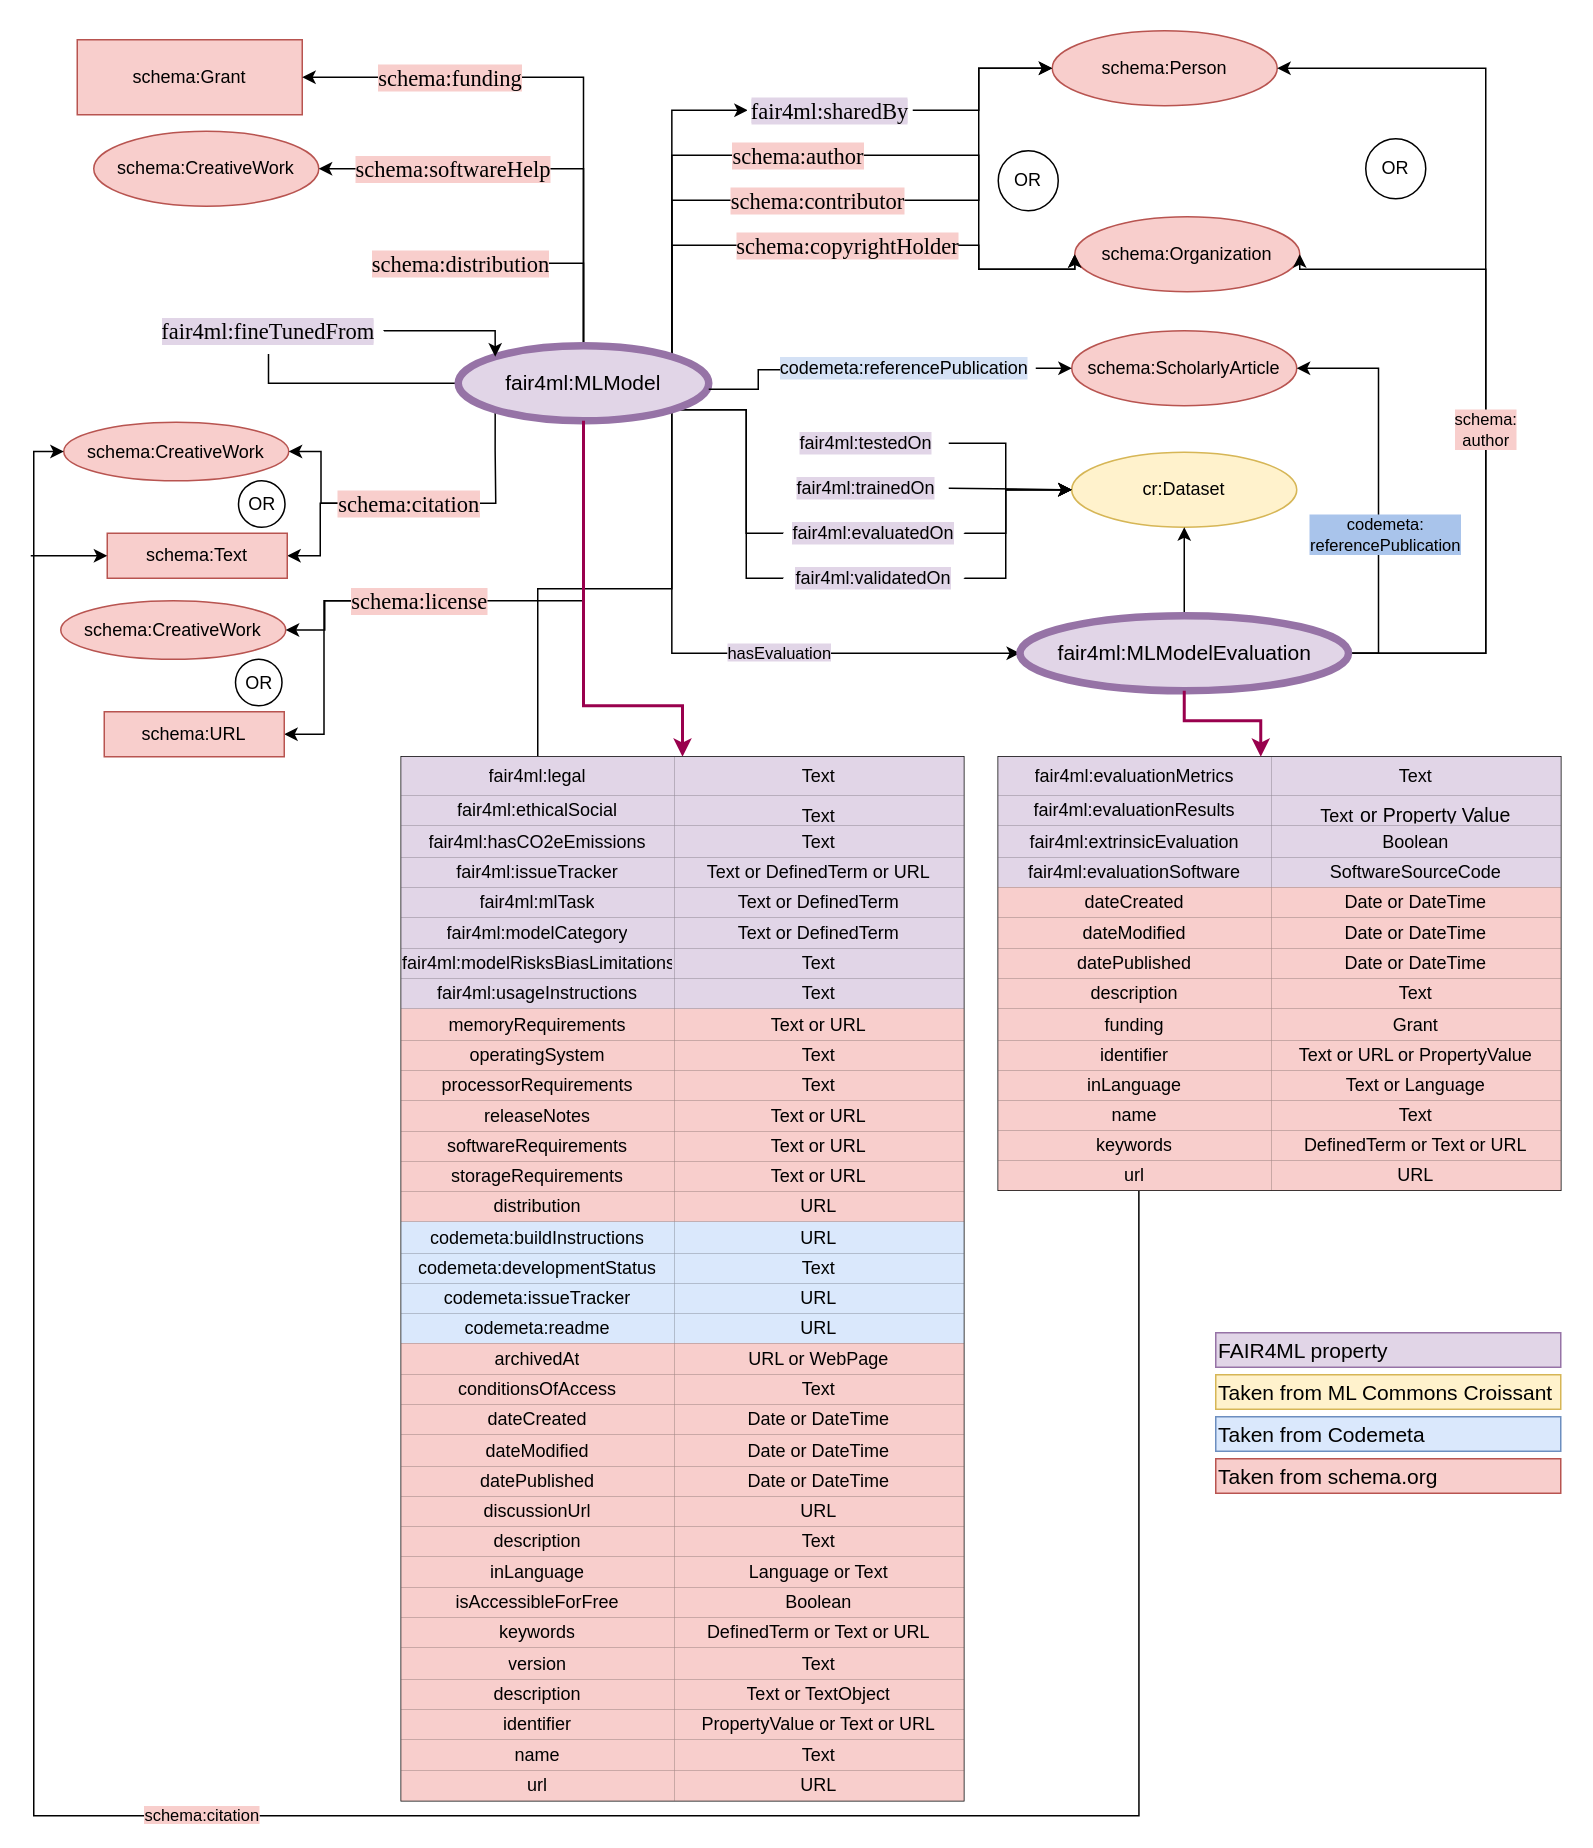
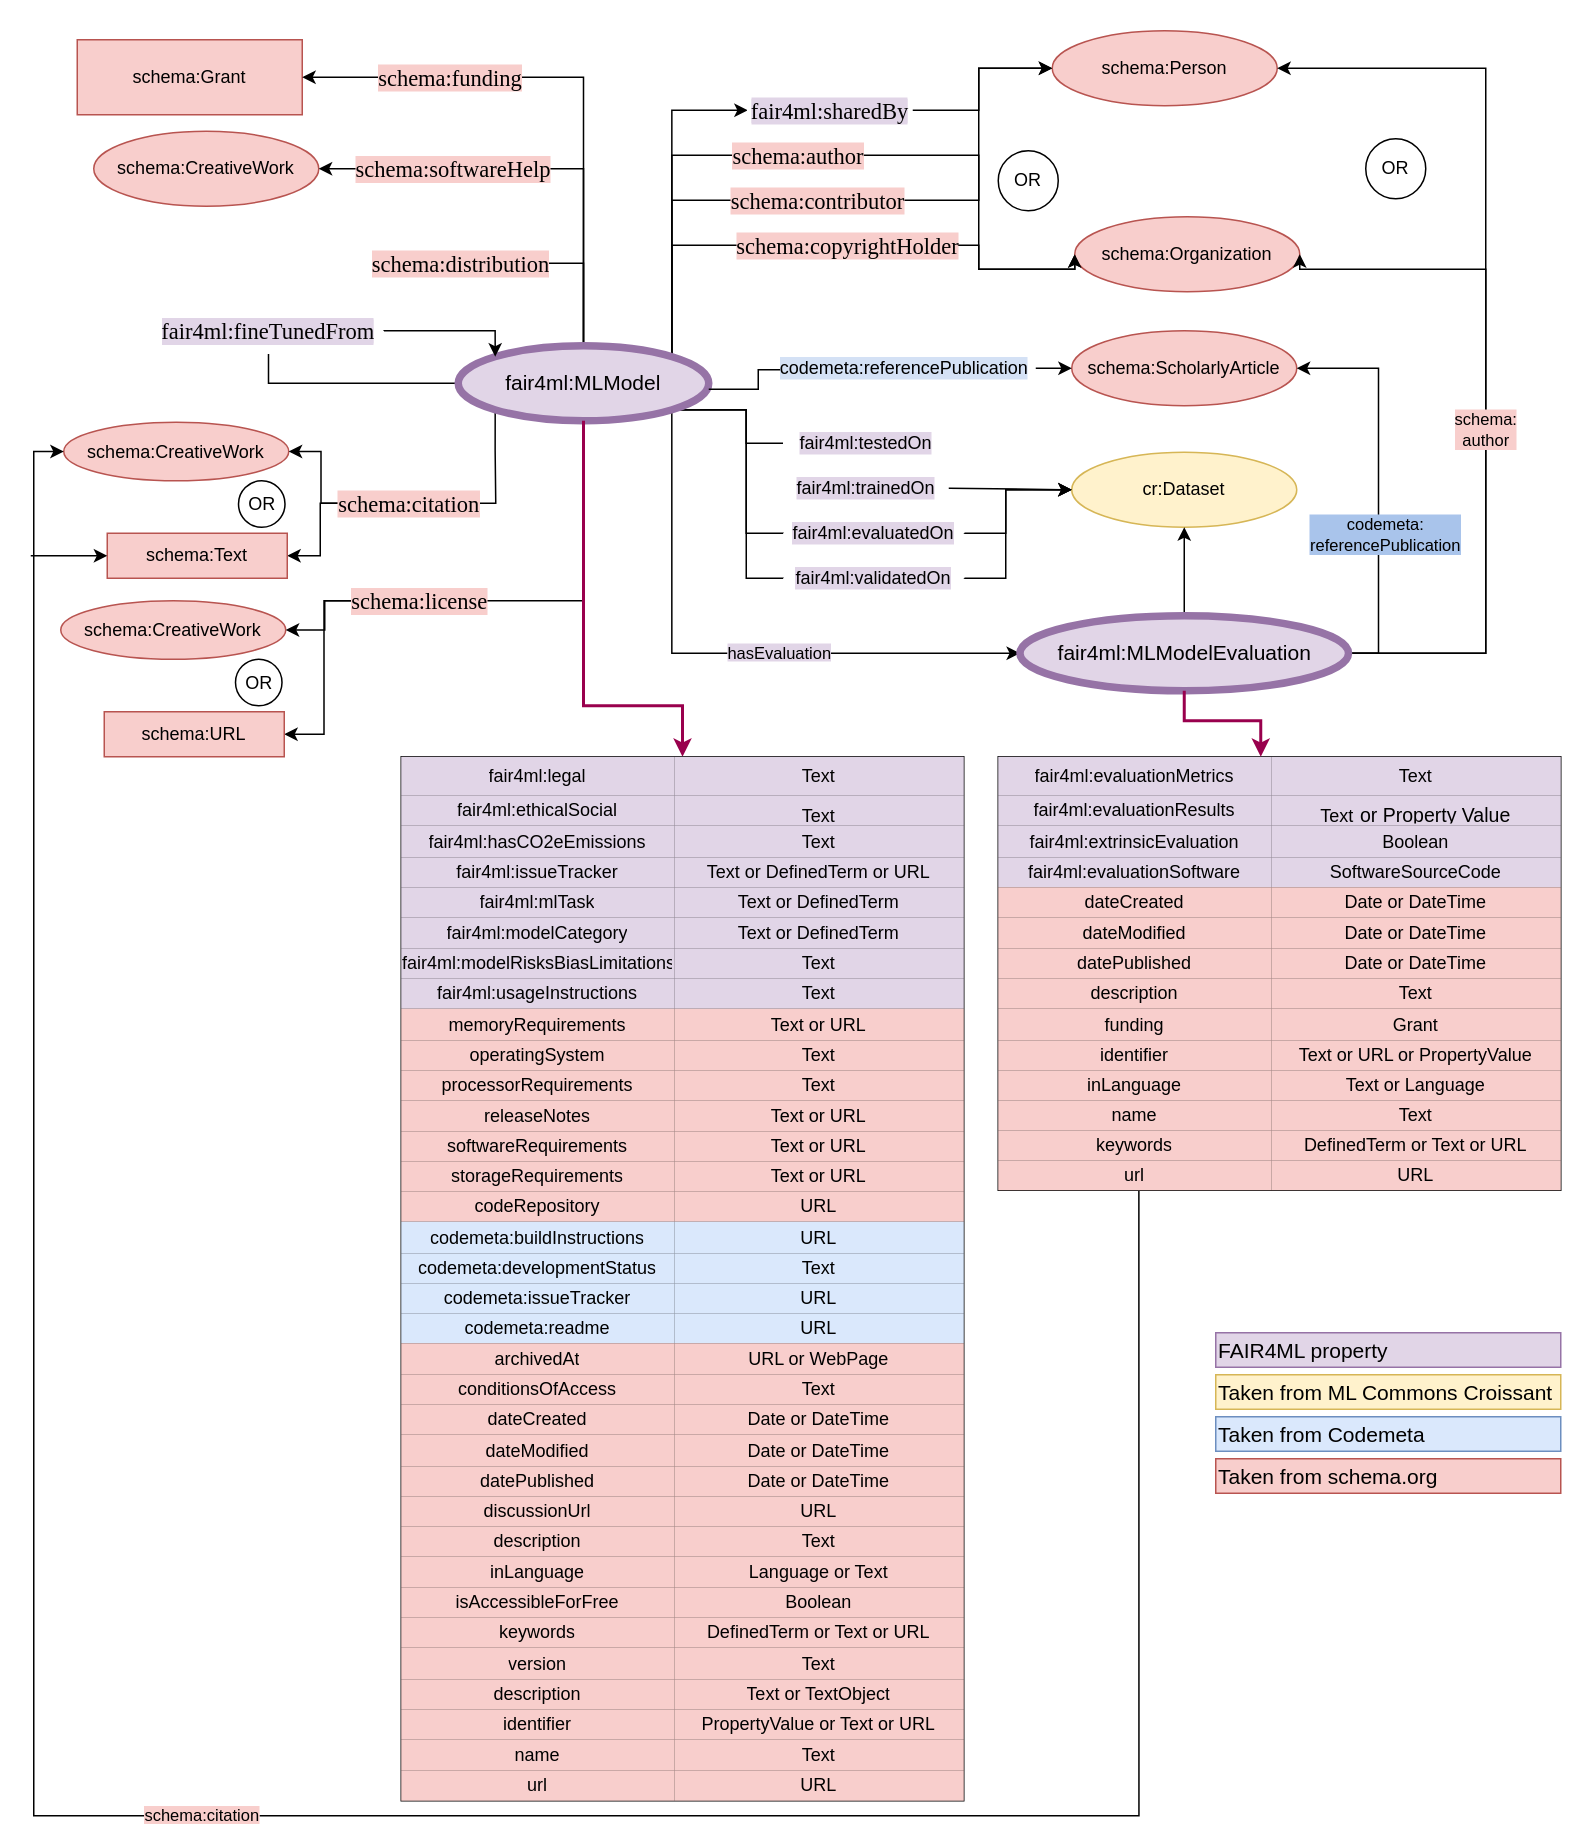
edge "fair4ml:testedOn" -> "cr:Dataset": removed
edge "fair4ml:MLModel" -- "fair4ml:legal": now "fair4ml:MLModel" -- "fair4ml:testedOn"
node "distribution": label "distribution" -> "codeRepository"
